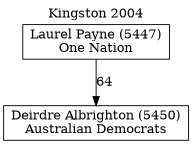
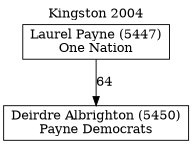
node "Deirdre Albrighton (5450) Australian Democrats": label "Deirdre Albrighton (5450) Australian Democrats" -> "Deirdre Albrighton (5450) Payne Democrats"
